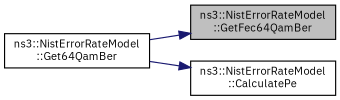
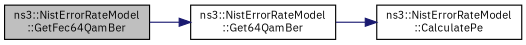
edge "ns3::NistErrorRateModel ::Get64QamBer" -> "ns3::NistErrorRateModel ::GetFec64QamBer": reversed
